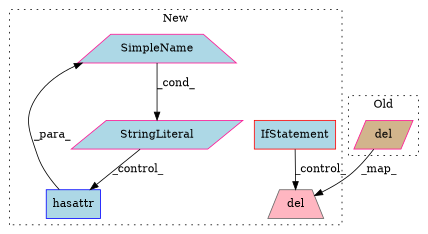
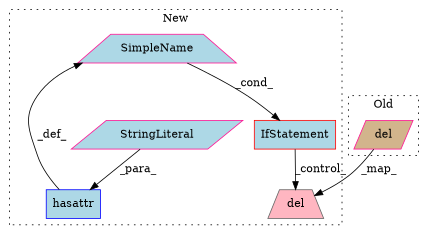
edge "SimpleName" -> "StringLiteral": now "SimpleName" -> "IfStatement"
edge "hasattr" -> "SimpleName": label "_para_" -> "_def_"
edge "StringLiteral" -> "hasattr": label "_control_" -> "_para_"
